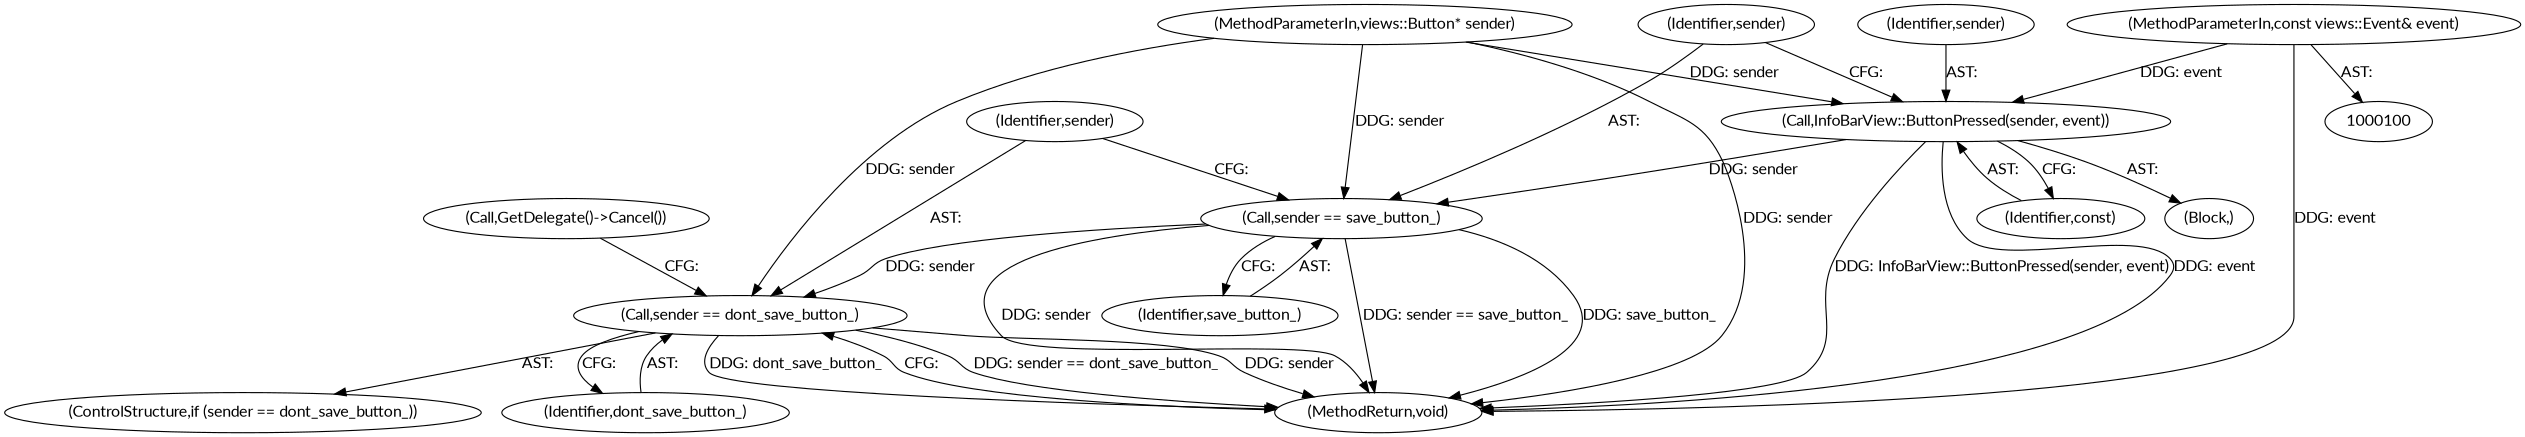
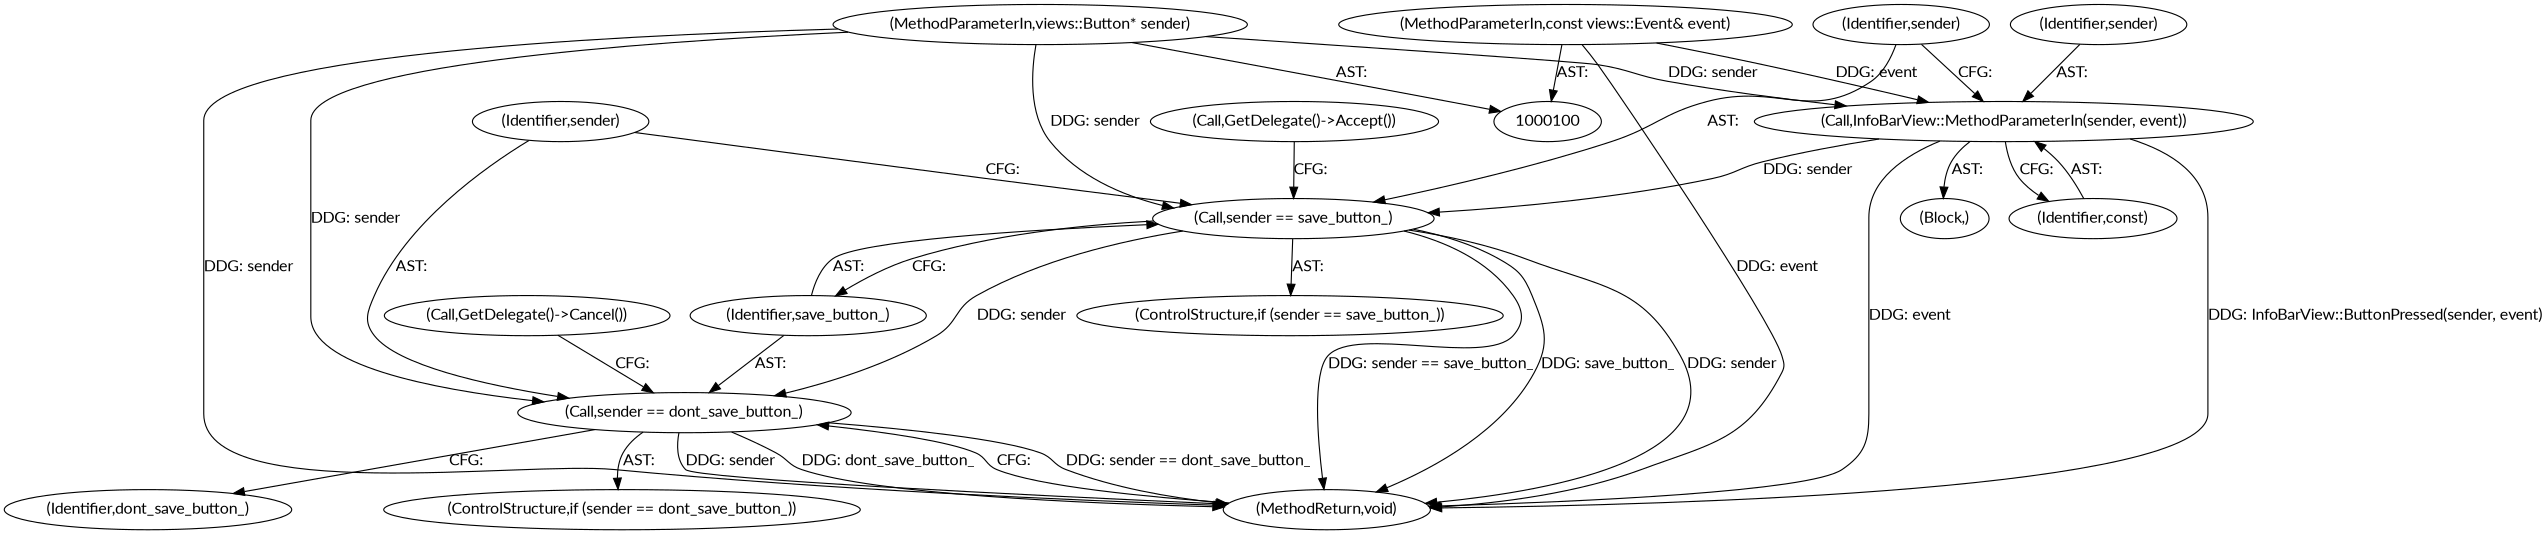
edge "(MethodParameterIn,views::Button* sender)" -> "1000100": added, label "AST:"
node "(Call,GetDelegate()->Accept())": added
node "(Call,InfoBarView::ButtonPressed(sender, event))": label "(Call,InfoBarView::ButtonPressed(sender, event))" -> "(Call,InfoBarView::MethodParameterIn(sender, event))"
node "(ControlStructure,if (sender == save_button_))": added
edge "(Identifier,dont_save_button_)" -> "(Call,sender == dont_save_button_)": now "(Identifier,save_button_)" -> "(Call,sender == dont_save_button_)"
